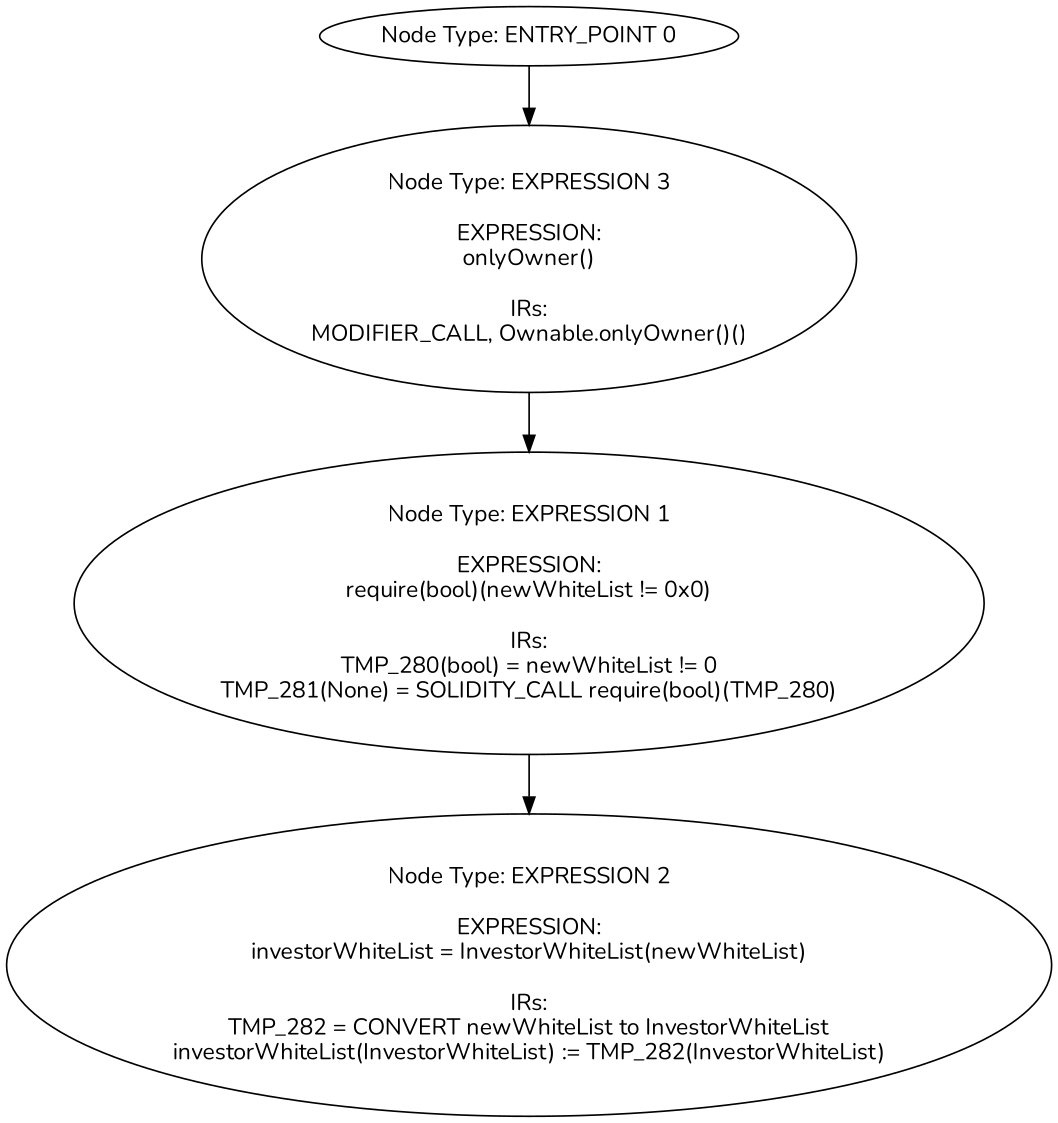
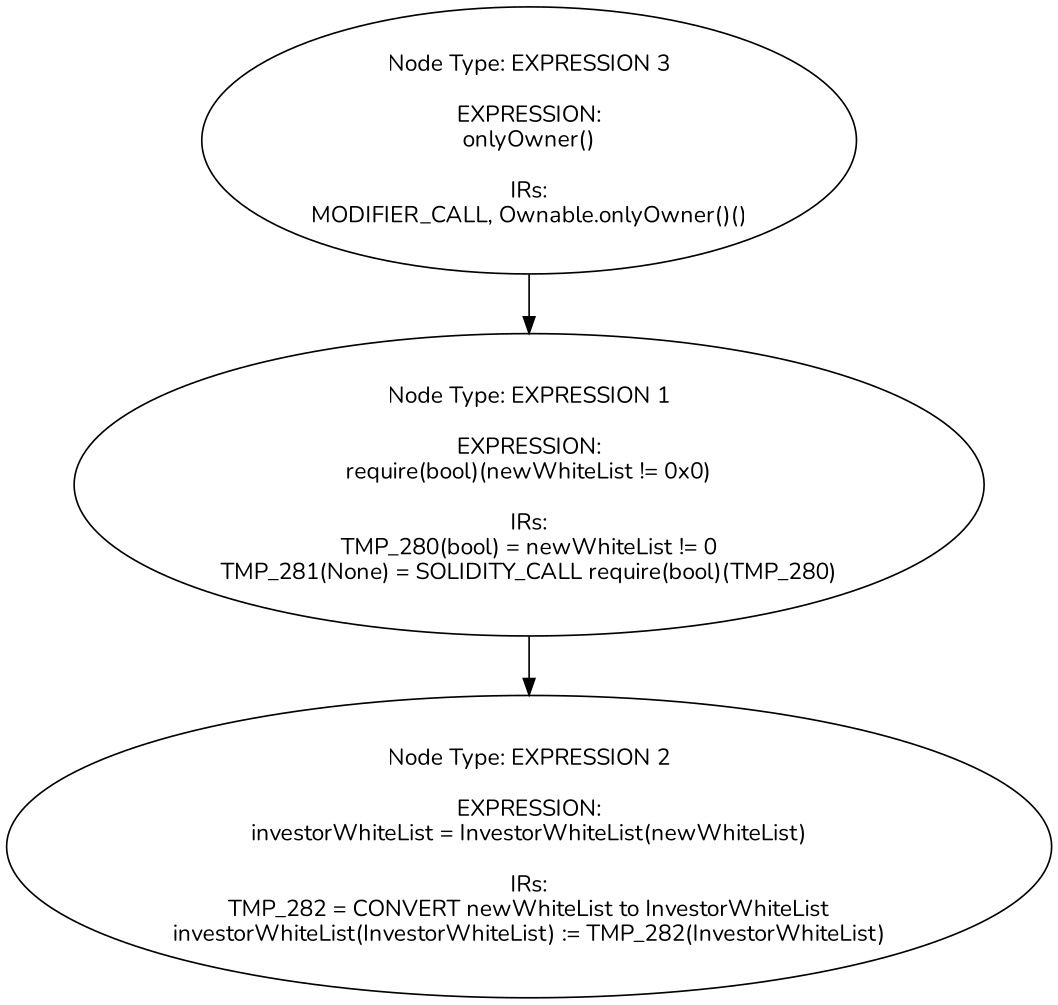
node "Node Type: ENTRY_POINT 0": removed
